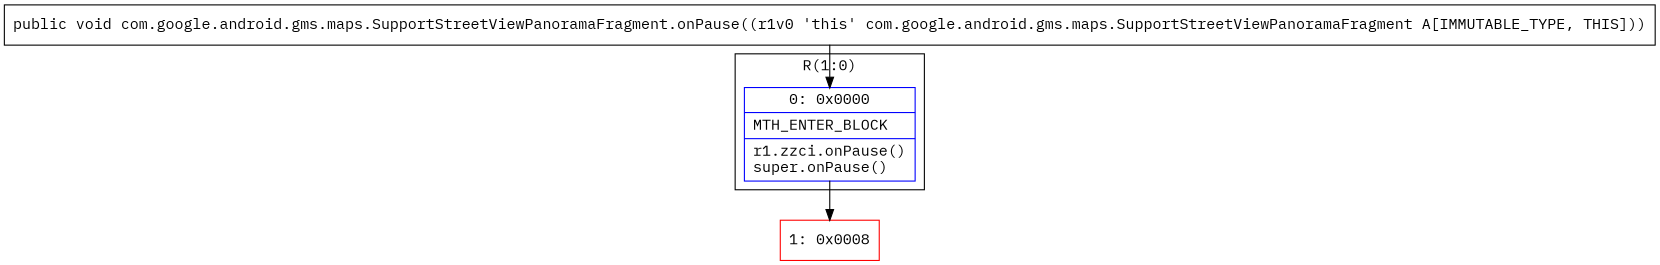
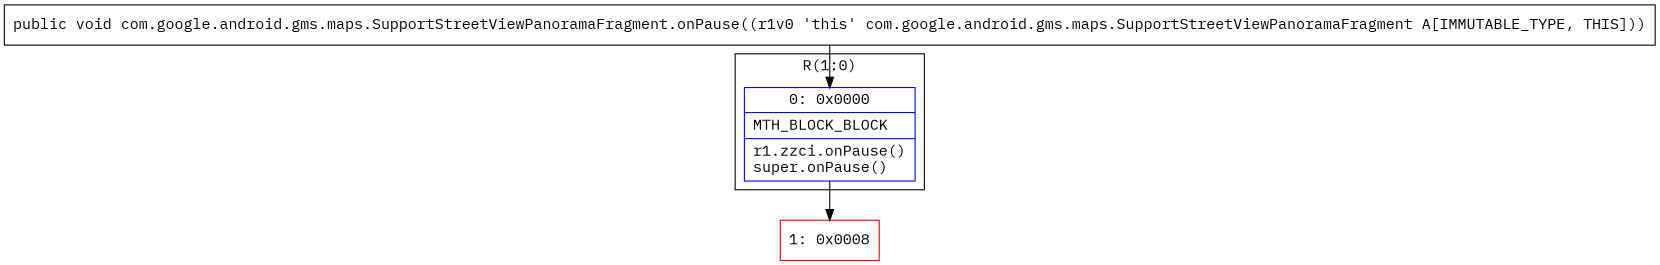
node "0: 0x0000": text "MTH_ENTER_BLOCK" -> "MTH_BLOCK_BLOCK"
